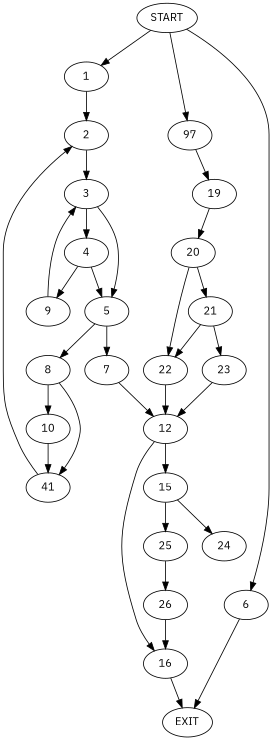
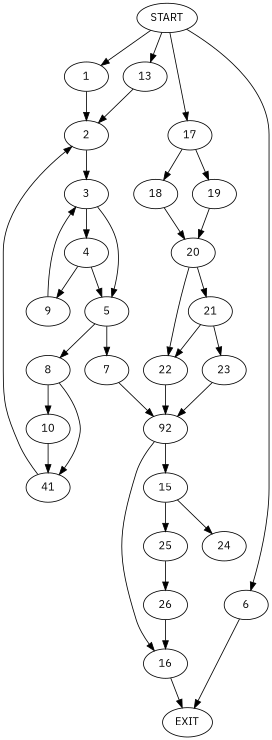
node "13": added
node "97": label "97" -> "17"
node "18": added
node "12": label "12" -> "92"
